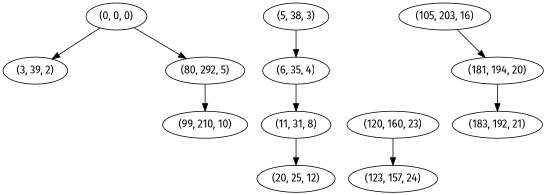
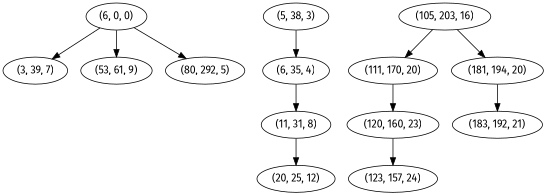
node "(0, 0, 0)": label "(0, 0, 0)" -> "(6, 0, 0)"
node "(3, 39, 2)": label "(3, 39, 2)" -> "(3, 39, 7)"
node "(53, 61, 9)": added
node "(111, 170, 20)": added
node "(99, 210, 10)": removed
